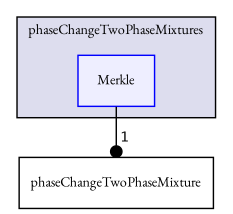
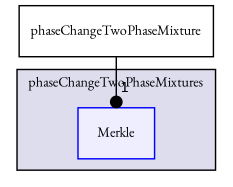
edge "Merkle" -> "phaseChangeTwoPhaseMixture": reversed
